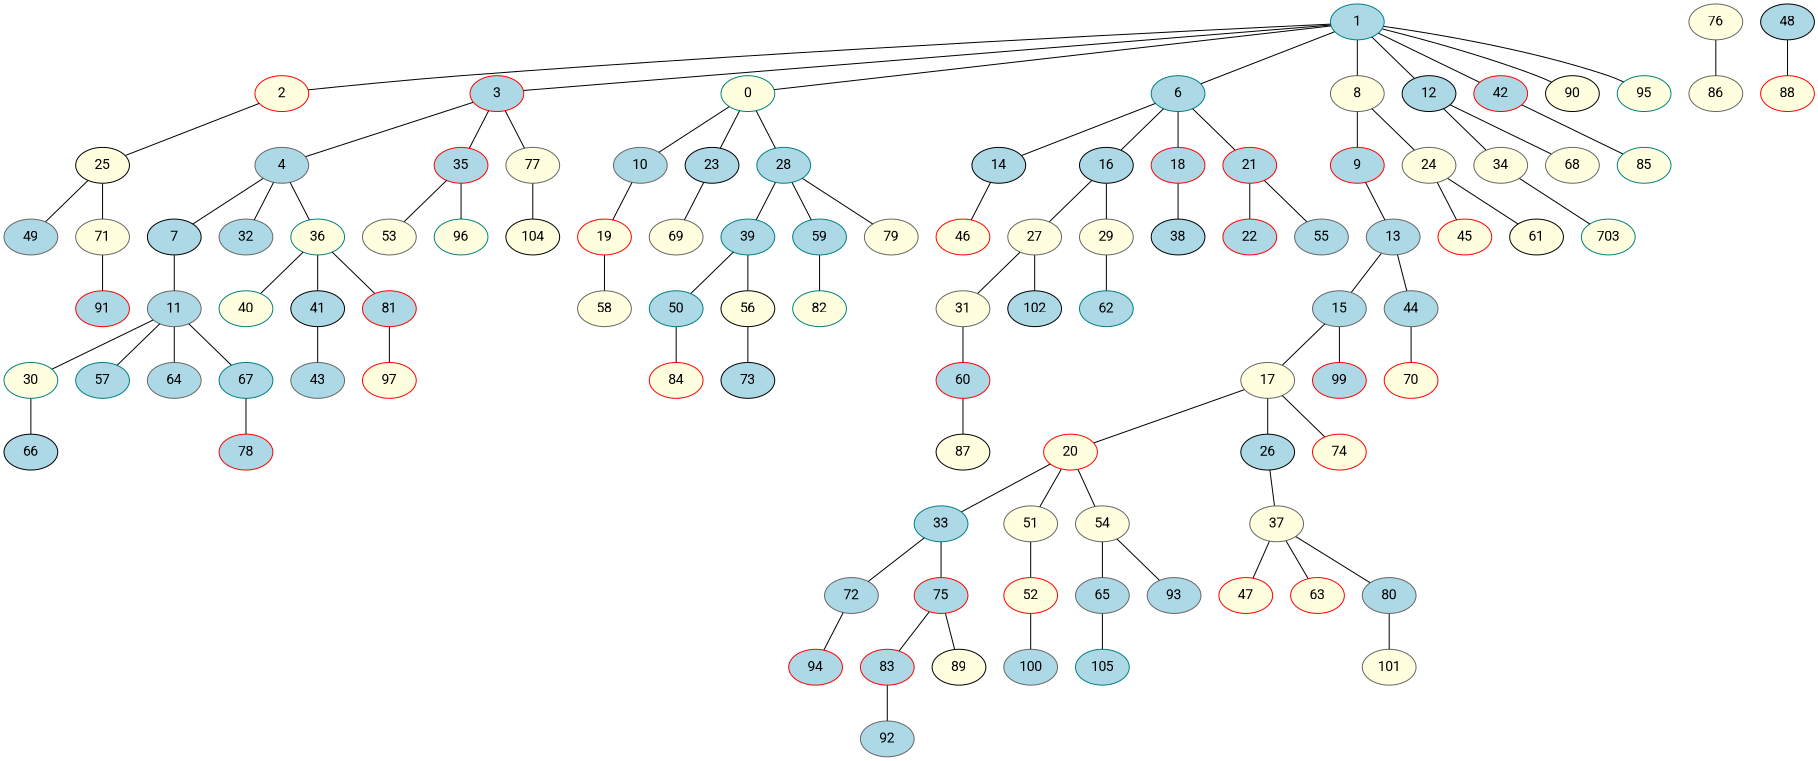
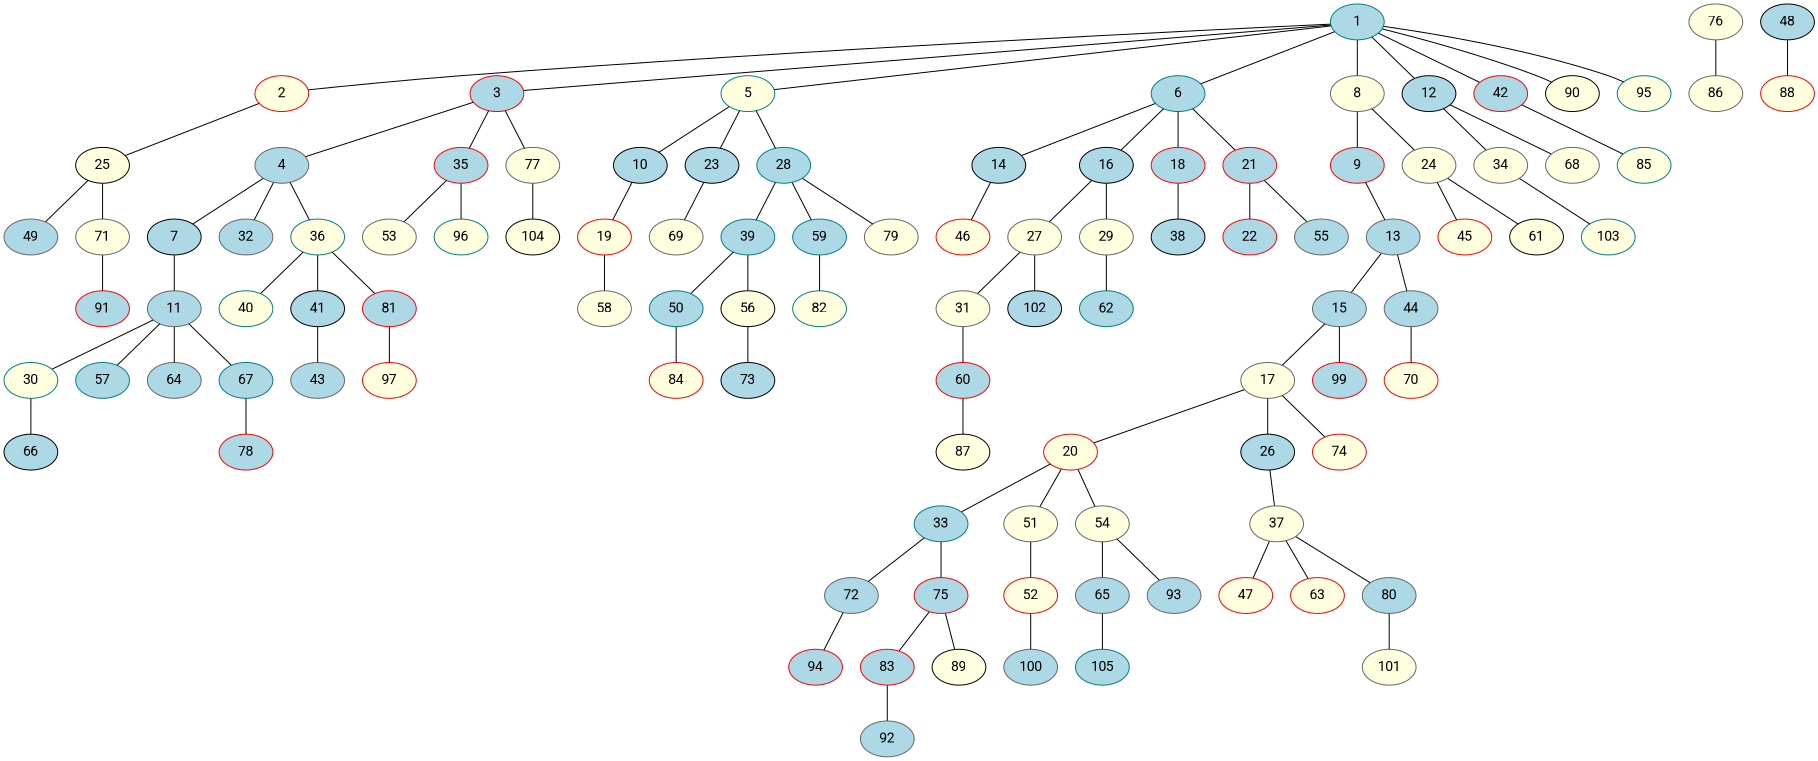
node "0": label "0" -> "5"
node "10": color gray40 -> black
node "703": label "703" -> "103"
